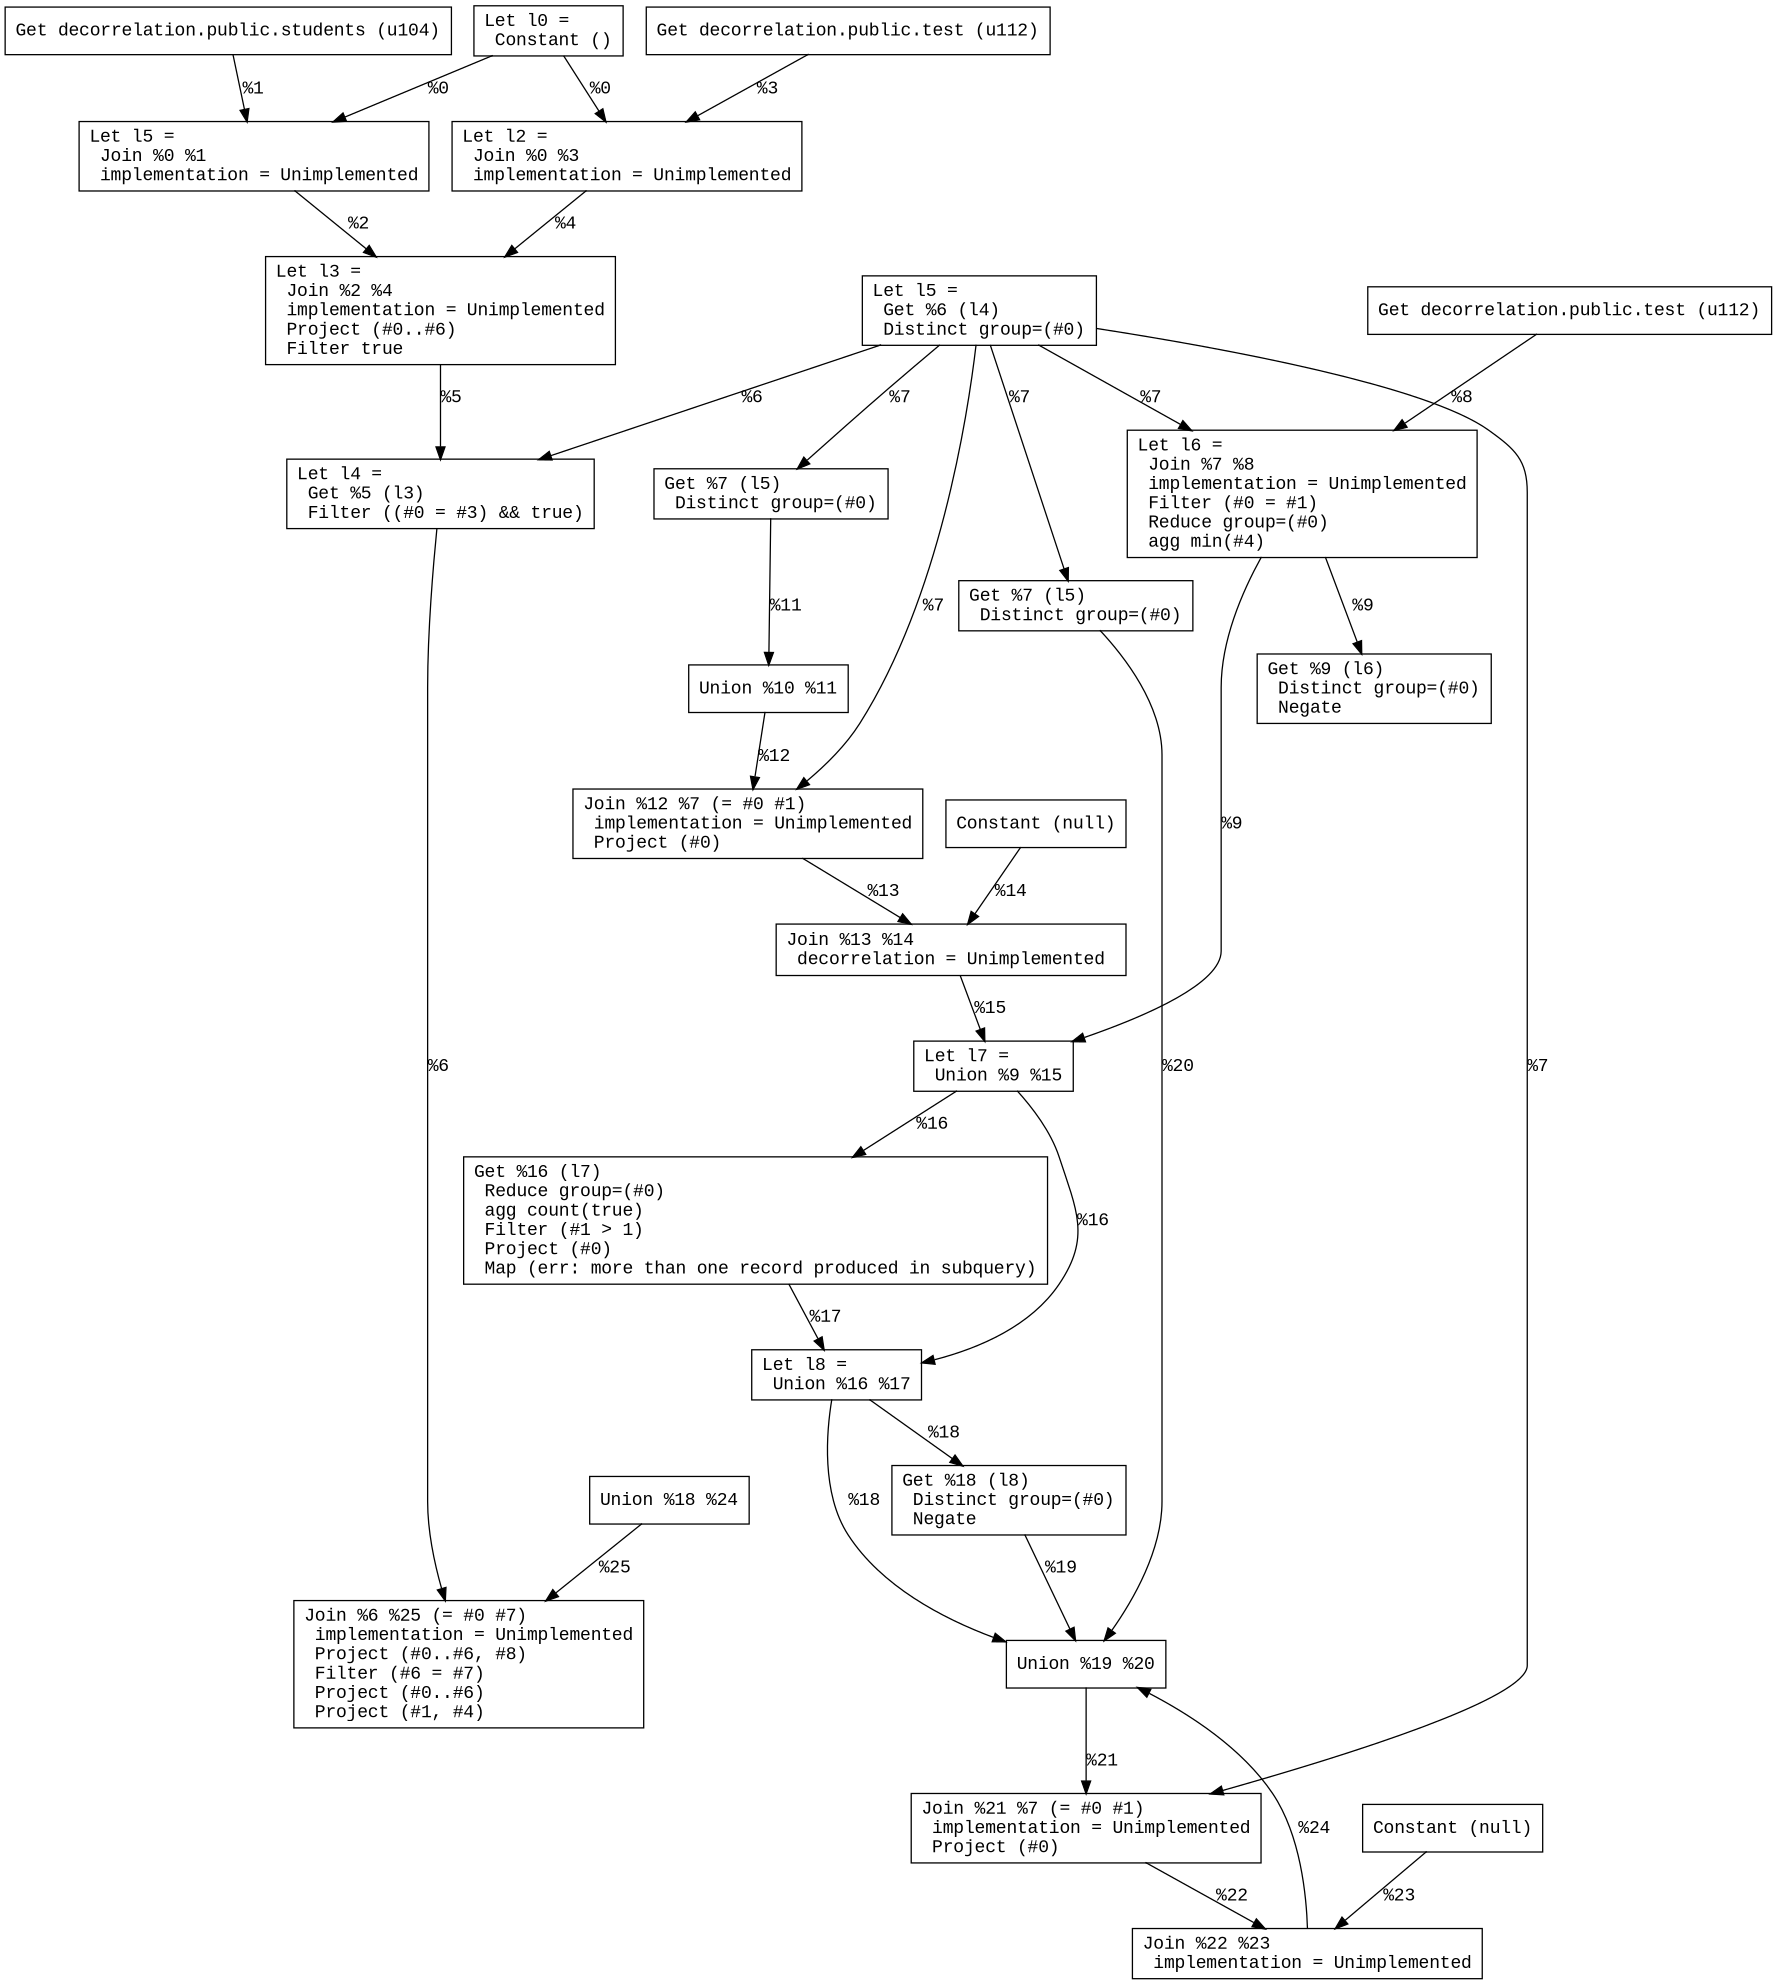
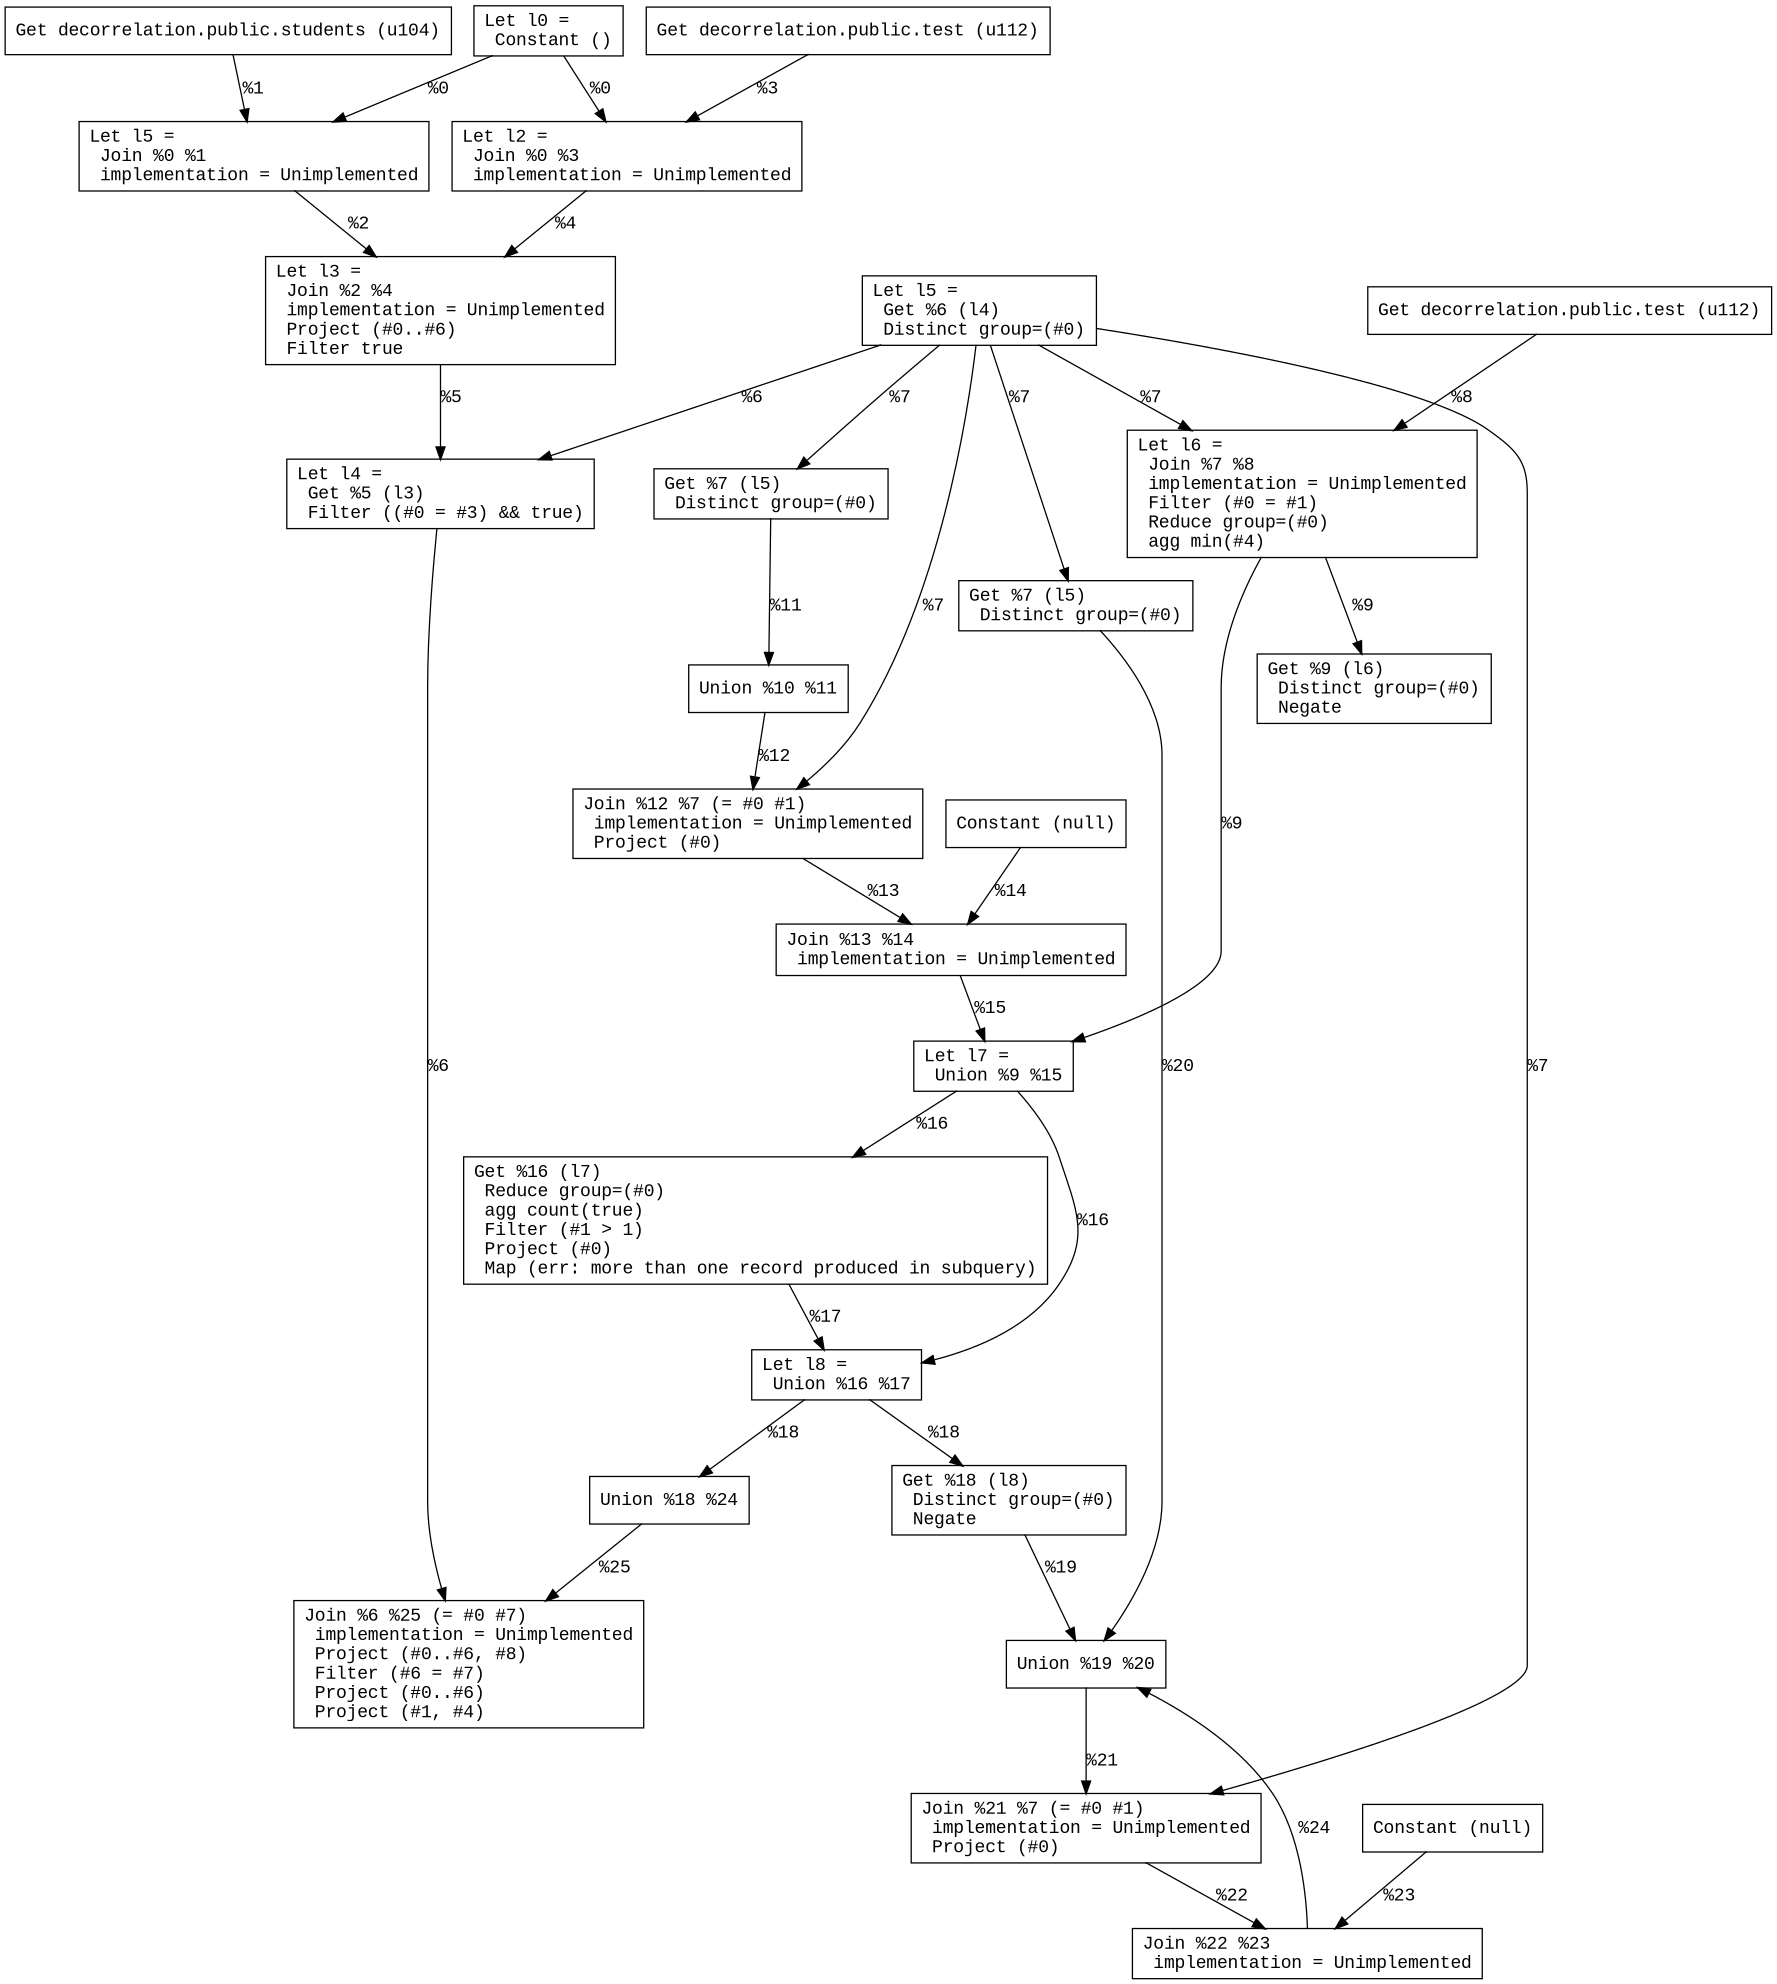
node "Join %13 %14 decorrelation = Unimplemented": label "Join %13 %14 decorrelation = Unimplemented" -> "Join %13 %14 implementation = Unimplemented"
edge "Let l8 = Union %16 %17" -> "Union %19 %20": now "Let l8 = Union %16 %17" -> "Union %18 %24"
